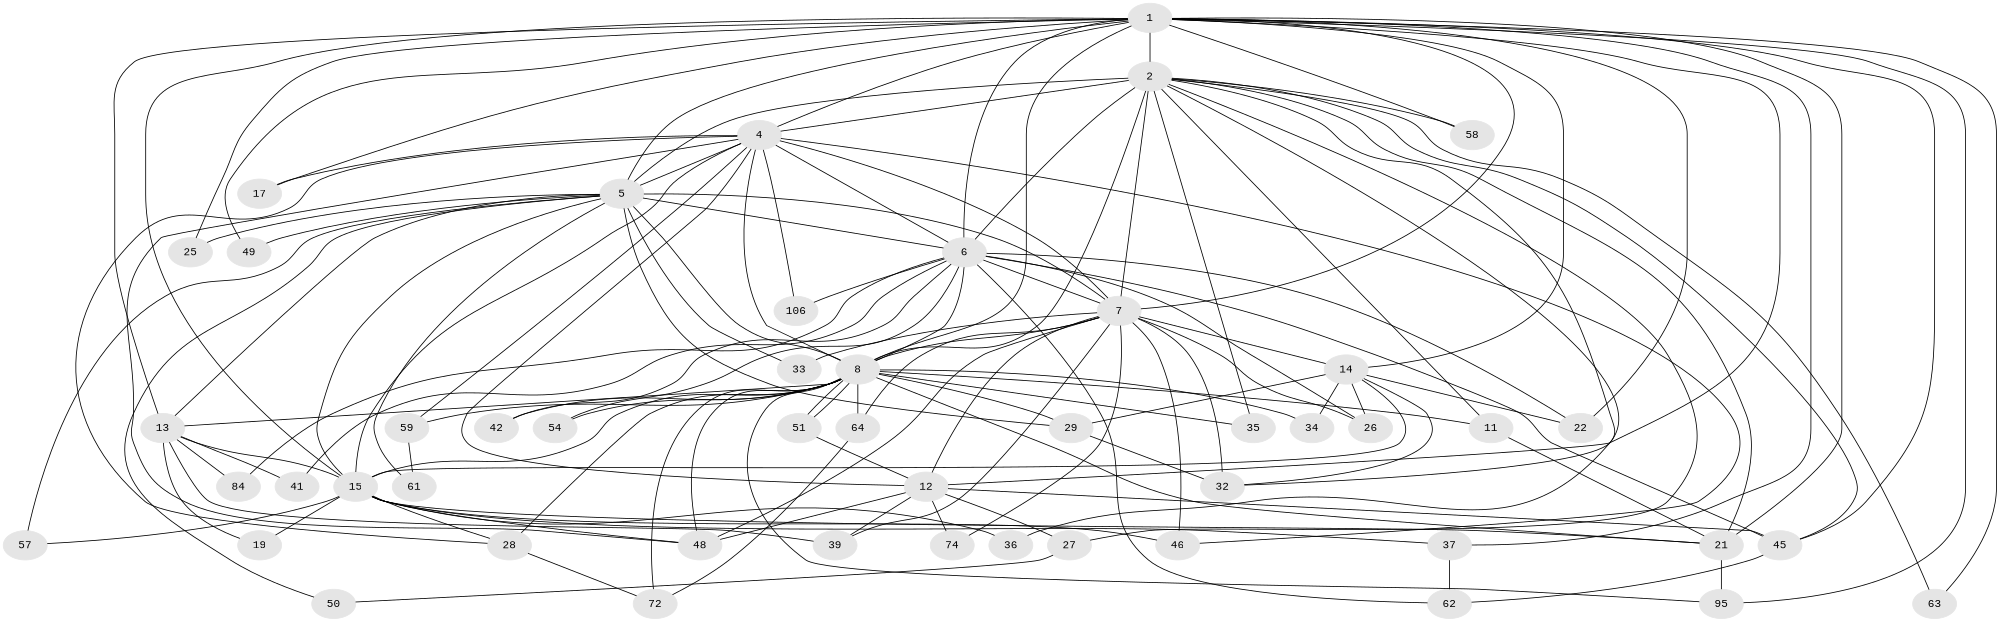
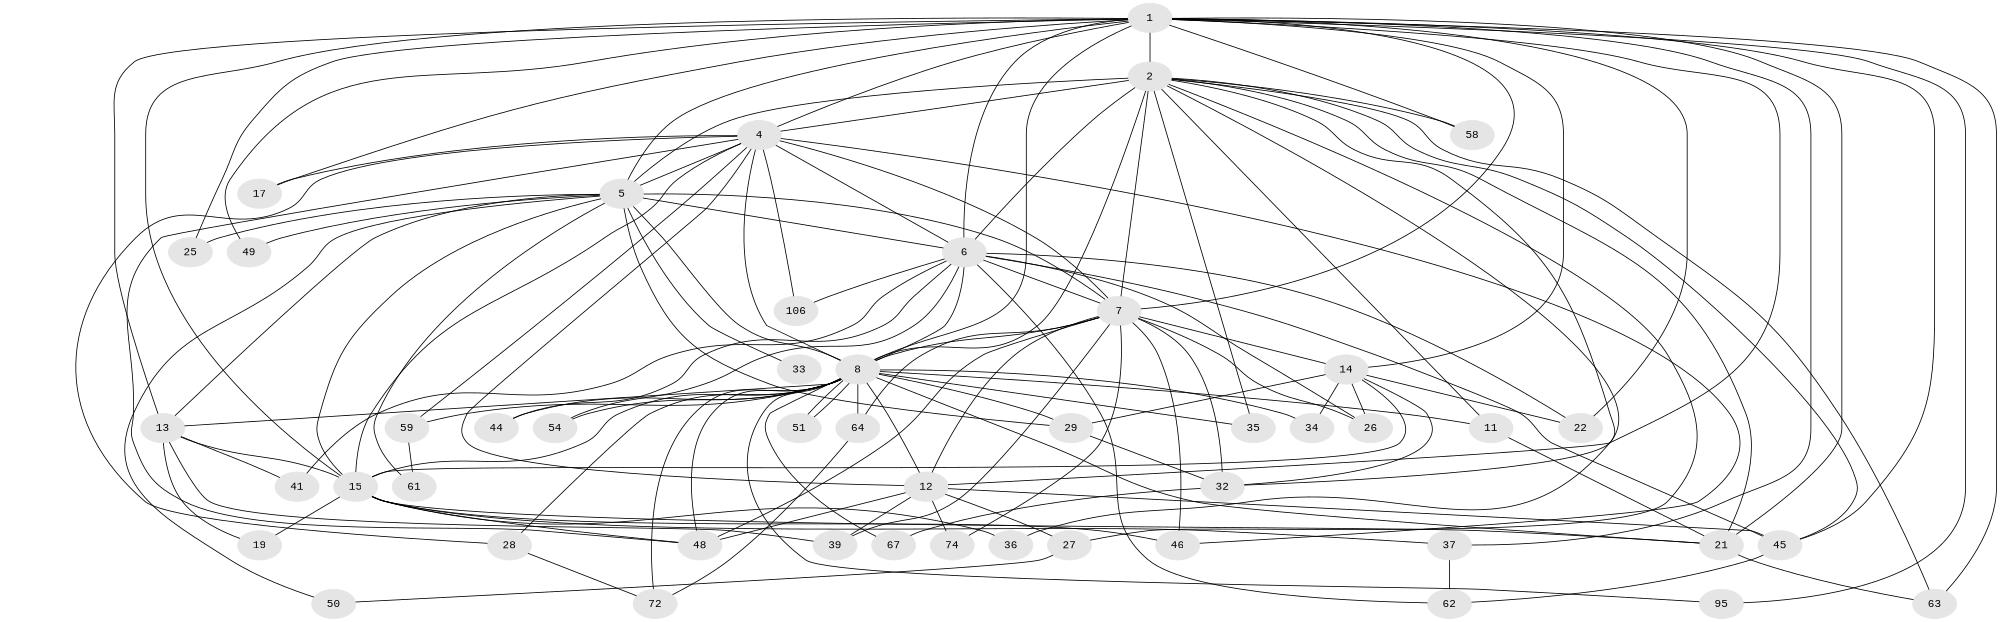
edge "7" -- "33": removed
node "42": label "42" -> "44"
edge "51" -- "12": now "8" -- "12"
node "84": removed
edge "15" -- "28": removed
node "57": removed
node "67": added
edge "21" -- "95": now "21" -- "63"
